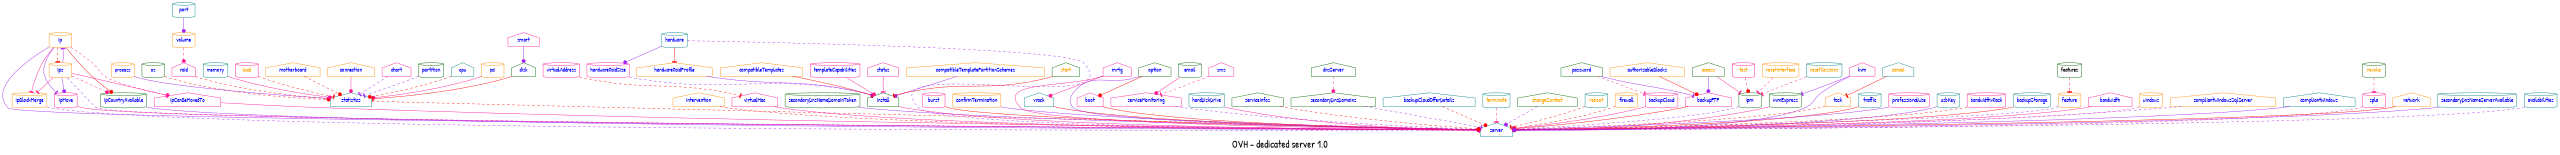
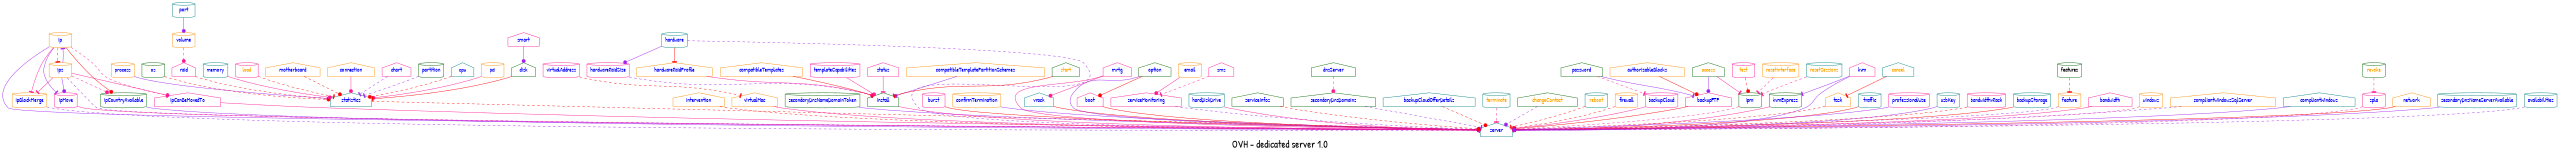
node "email": color darkgreen -> darkorange
edge "hardwareRaidProfile" -> "install": color purple -> deeppink
node "virtualMac": color deeppink -> darkorange
edge "ipmi" -> "server": color purple -> deeppink
